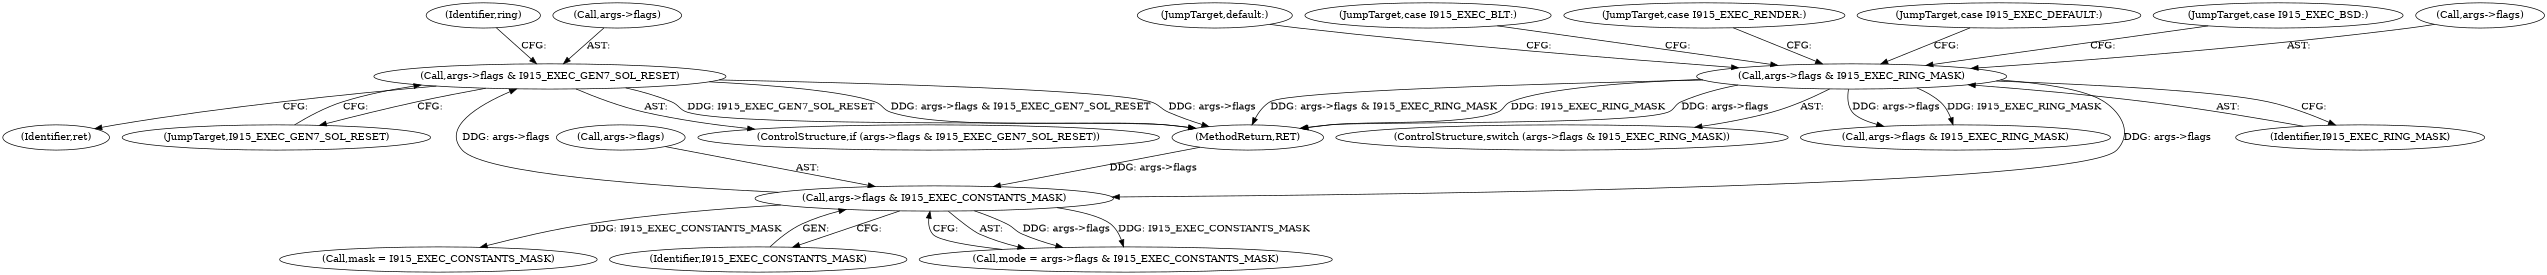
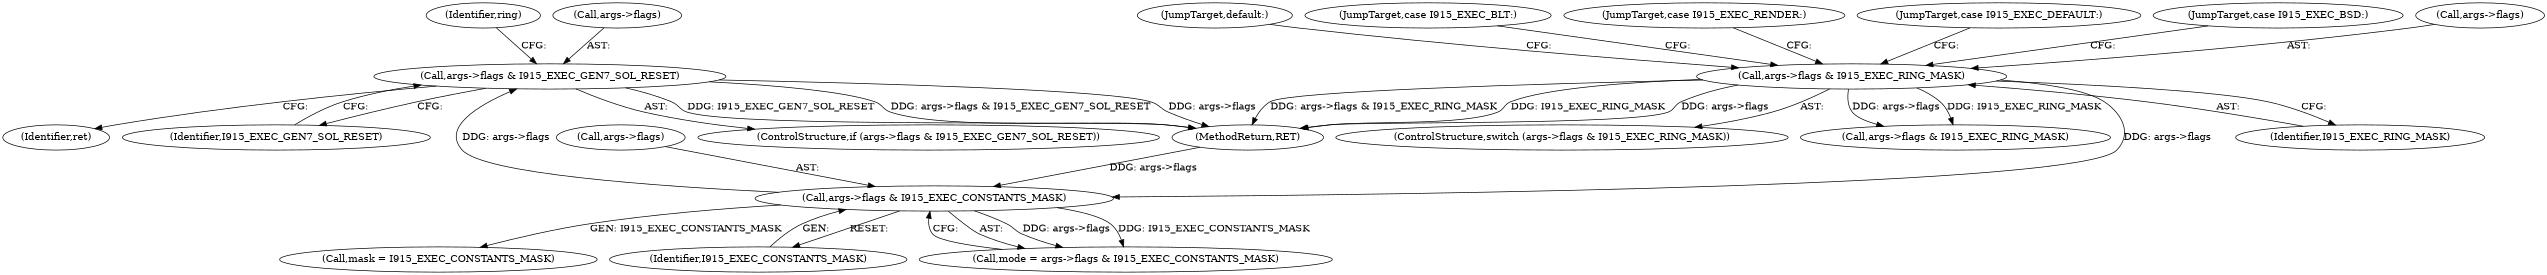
node "(JumpTarget,I915_EXEC_GEN7_SOL_RESET)": label "(JumpTarget,I915_EXEC_GEN7_SOL_RESET)" -> "(Identifier,I915_EXEC_GEN7_SOL_RESET)"
edge "(Call,args->flags & I915_EXEC_CONSTANTS_MASK)" -> "(Call,mask = I915_EXEC_CONSTANTS_MASK)": label "DDG: I915_EXEC_CONSTANTS_MASK" -> "GEN: I915_EXEC_CONSTANTS_MASK"
edge "(Call,args->flags & I915_EXEC_CONSTANTS_MASK)" -> "(Identifier,I915_EXEC_CONSTANTS_MASK)": label "CFG: " -> "RESET: "
